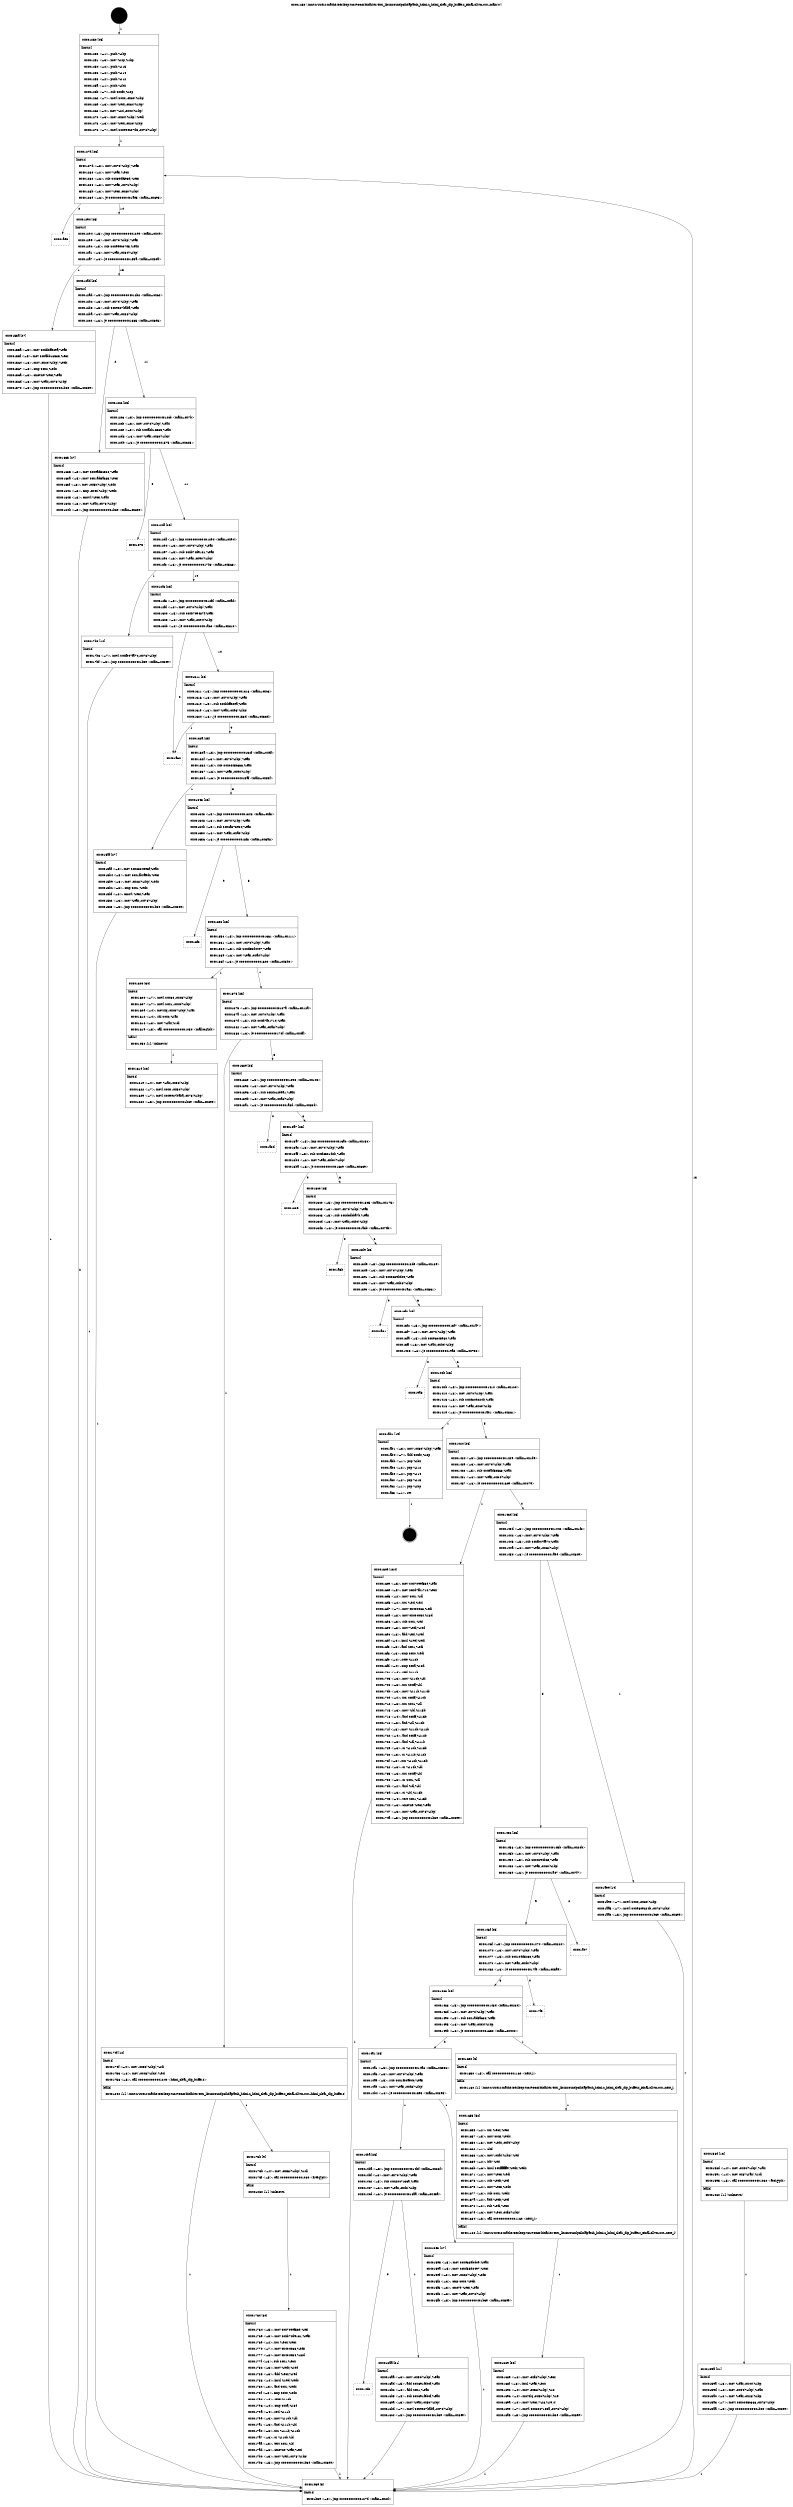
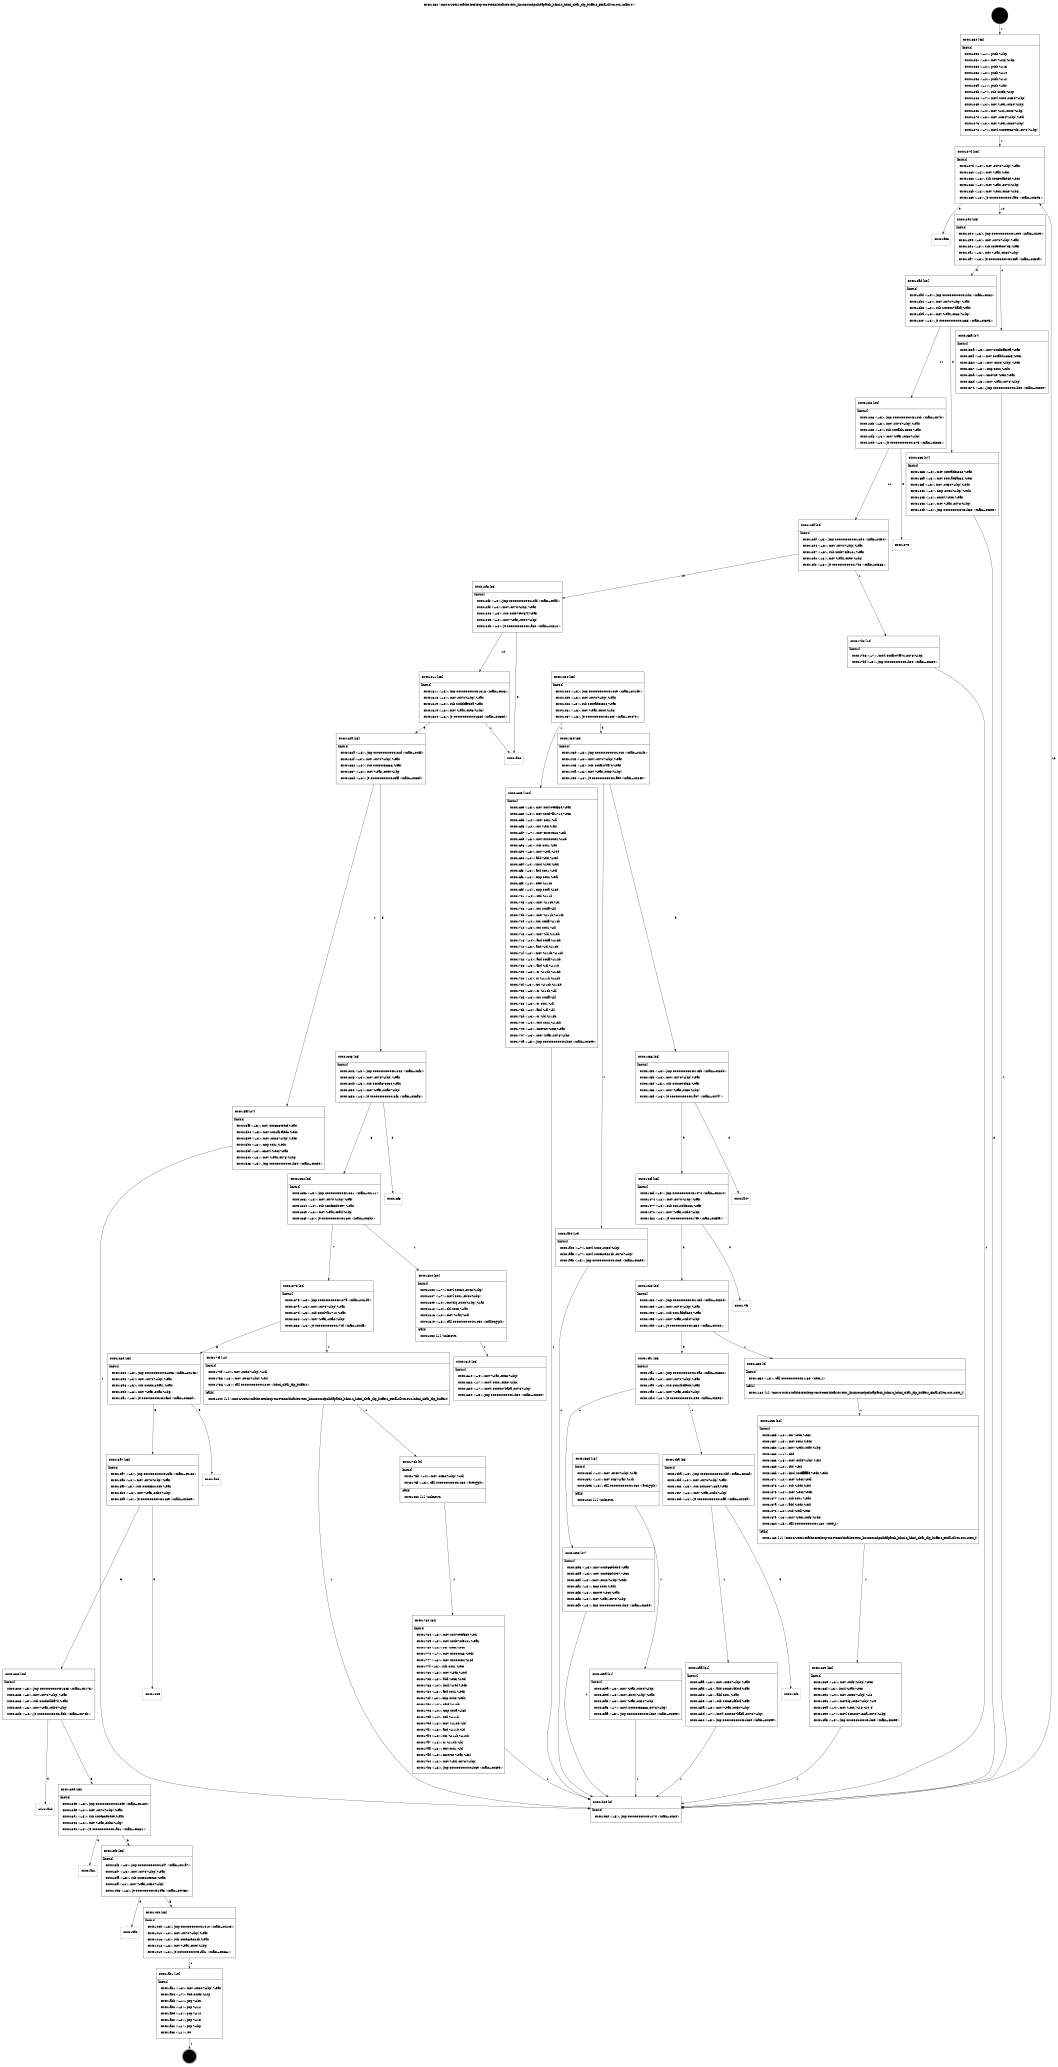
edge "0x401294 [25]" -> "0x4012ad [25]": label " 13" -> " 0"
edge "0x40140b [25]" -> "0x401424 [25]": removed, label "5"
edge "0x401a9e [19]" -> "0x401b3e [5]": label " 7" -> " 1"
